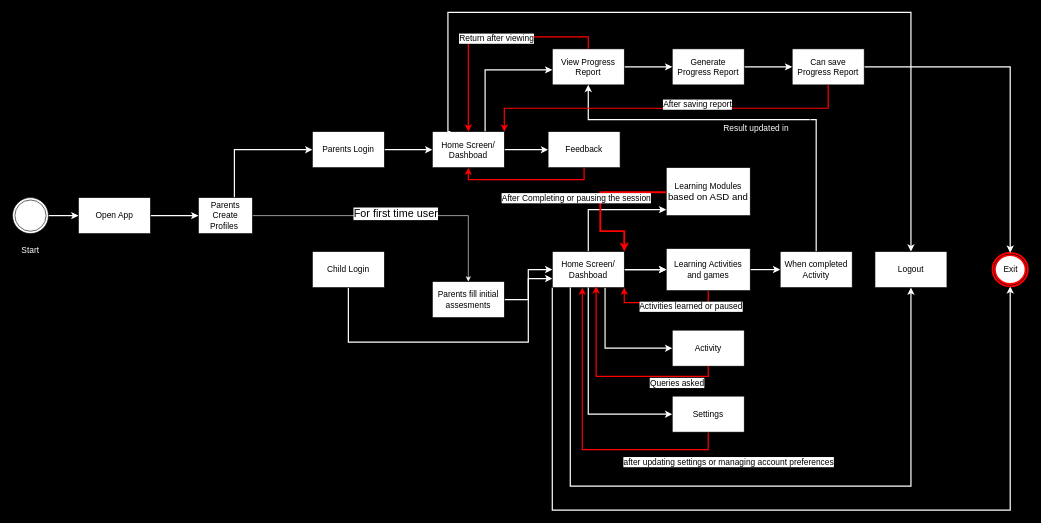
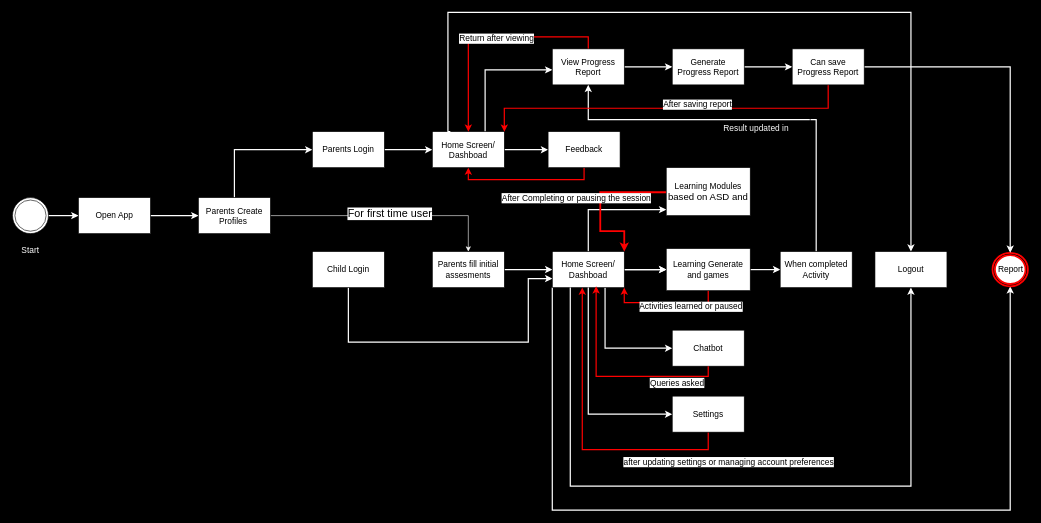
node "Parents Create Profiles": size 54x36 -> 72x36
node "Learning Activities and games": label "Learning Activities and games" -> "Learning Generate and games"
node "Exit": label "Exit" -> "Report"
node "Parents fill initial assesments": moved (468, 300) -> (468, 270)
node "Activity": label "Activity" -> "Chatbot"
